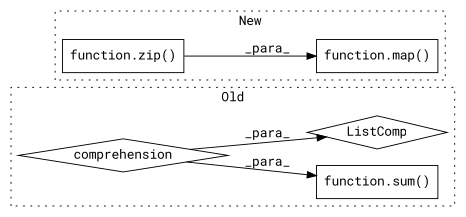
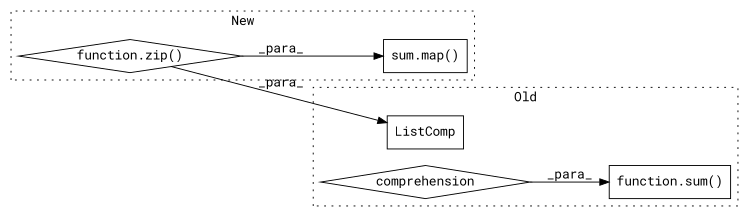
node "function.zip()": shape box -> diamond
node "function.map()": label "function.map()" -> "sum.map()"
node "ListComp": shape diamond -> box
edge "comprehension" -> "ListComp": now "function.zip()" -> "ListComp"
